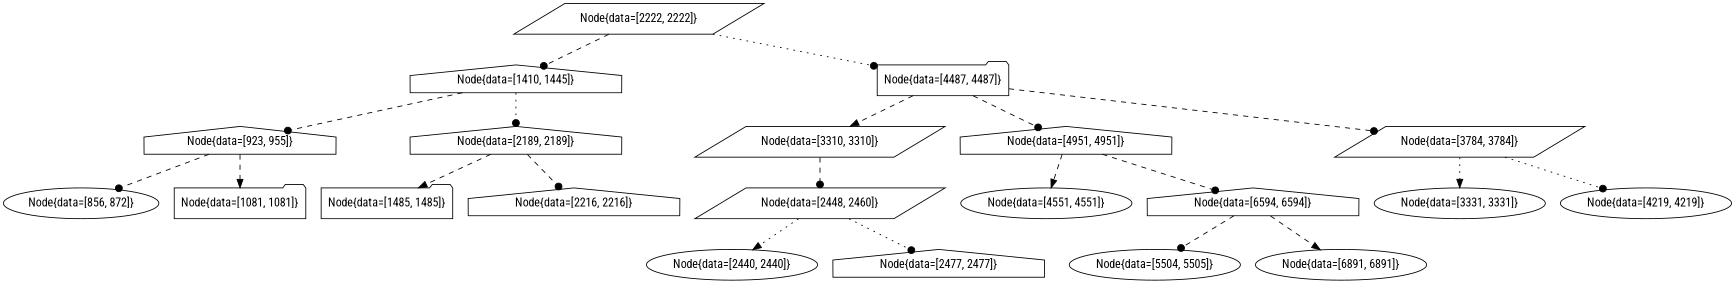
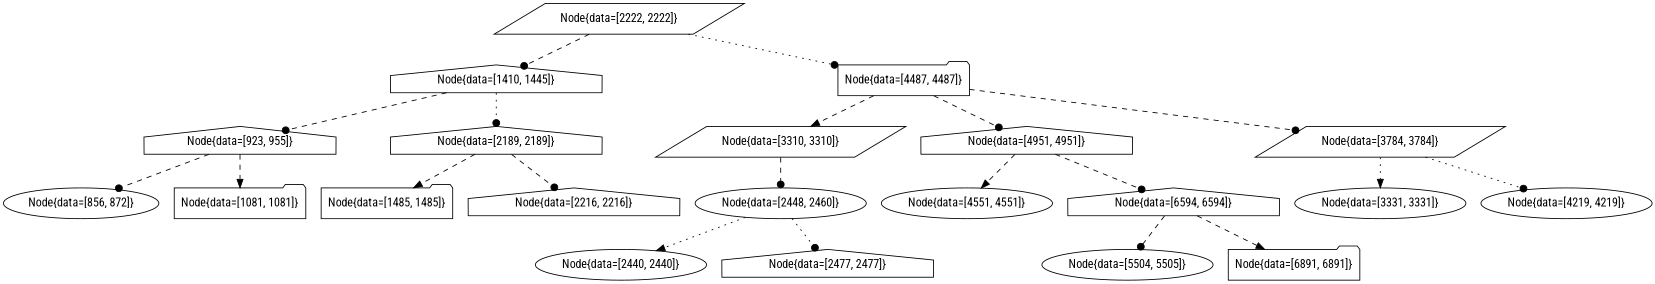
node "Node{data=[2448, 2460]}": shape parallelogram -> ellipse
node "Node{data=[6891, 6891]}": shape ellipse -> folder
